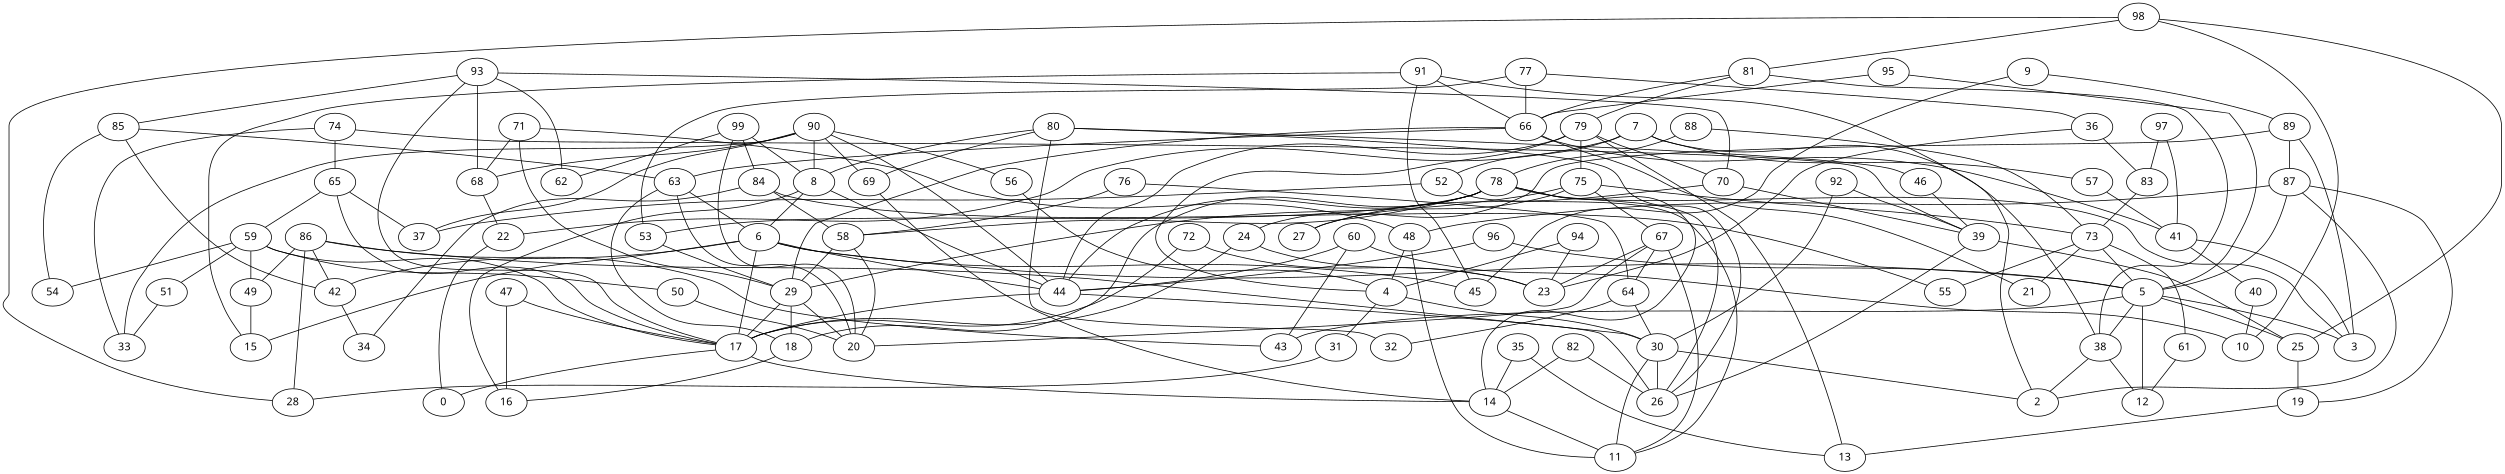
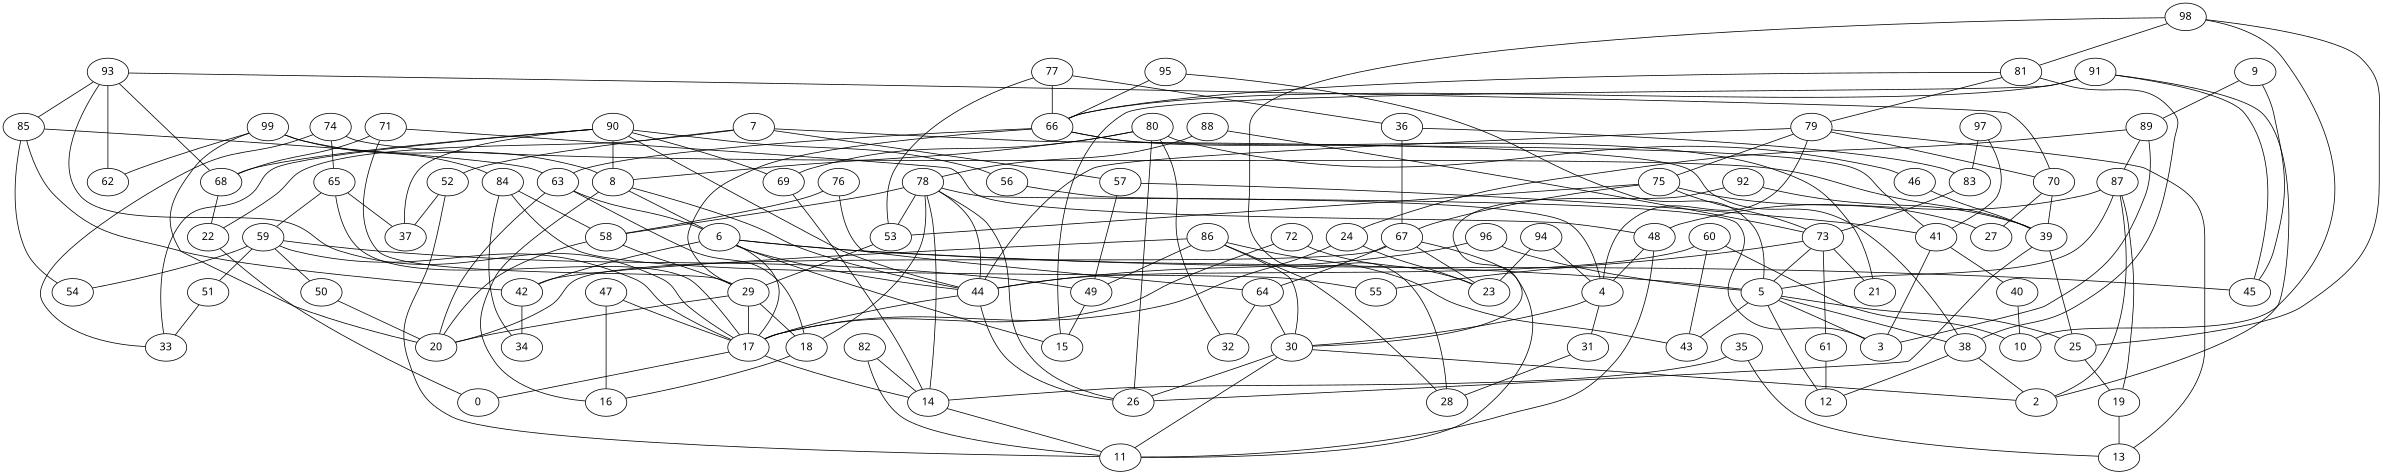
edge "36" -- "23": now "36" -- "67"
edge "75" -- "29": now "75" -- "53"
edge "57" -- "49": added
edge "82" -- "26": now "82" -- "11"
